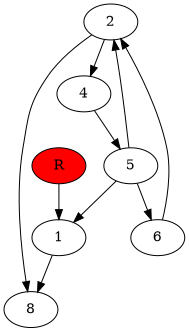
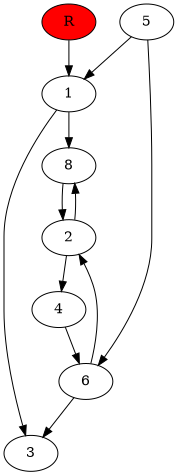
edge "5" -> "2": now "8" -> "2"
edge "4" -> "5": now "4" -> "6"
node "3": added
